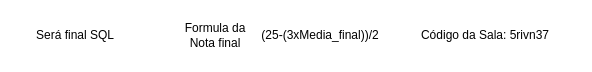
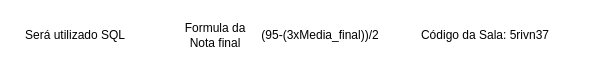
node "Será final SQL": label "Será final SQL" -> "Será utilizado SQL"
node "(25-(3xMedia_final))/2": label "(25-(3xMedia_final))/2" -> "(95-(3xMedia_final))/2"
